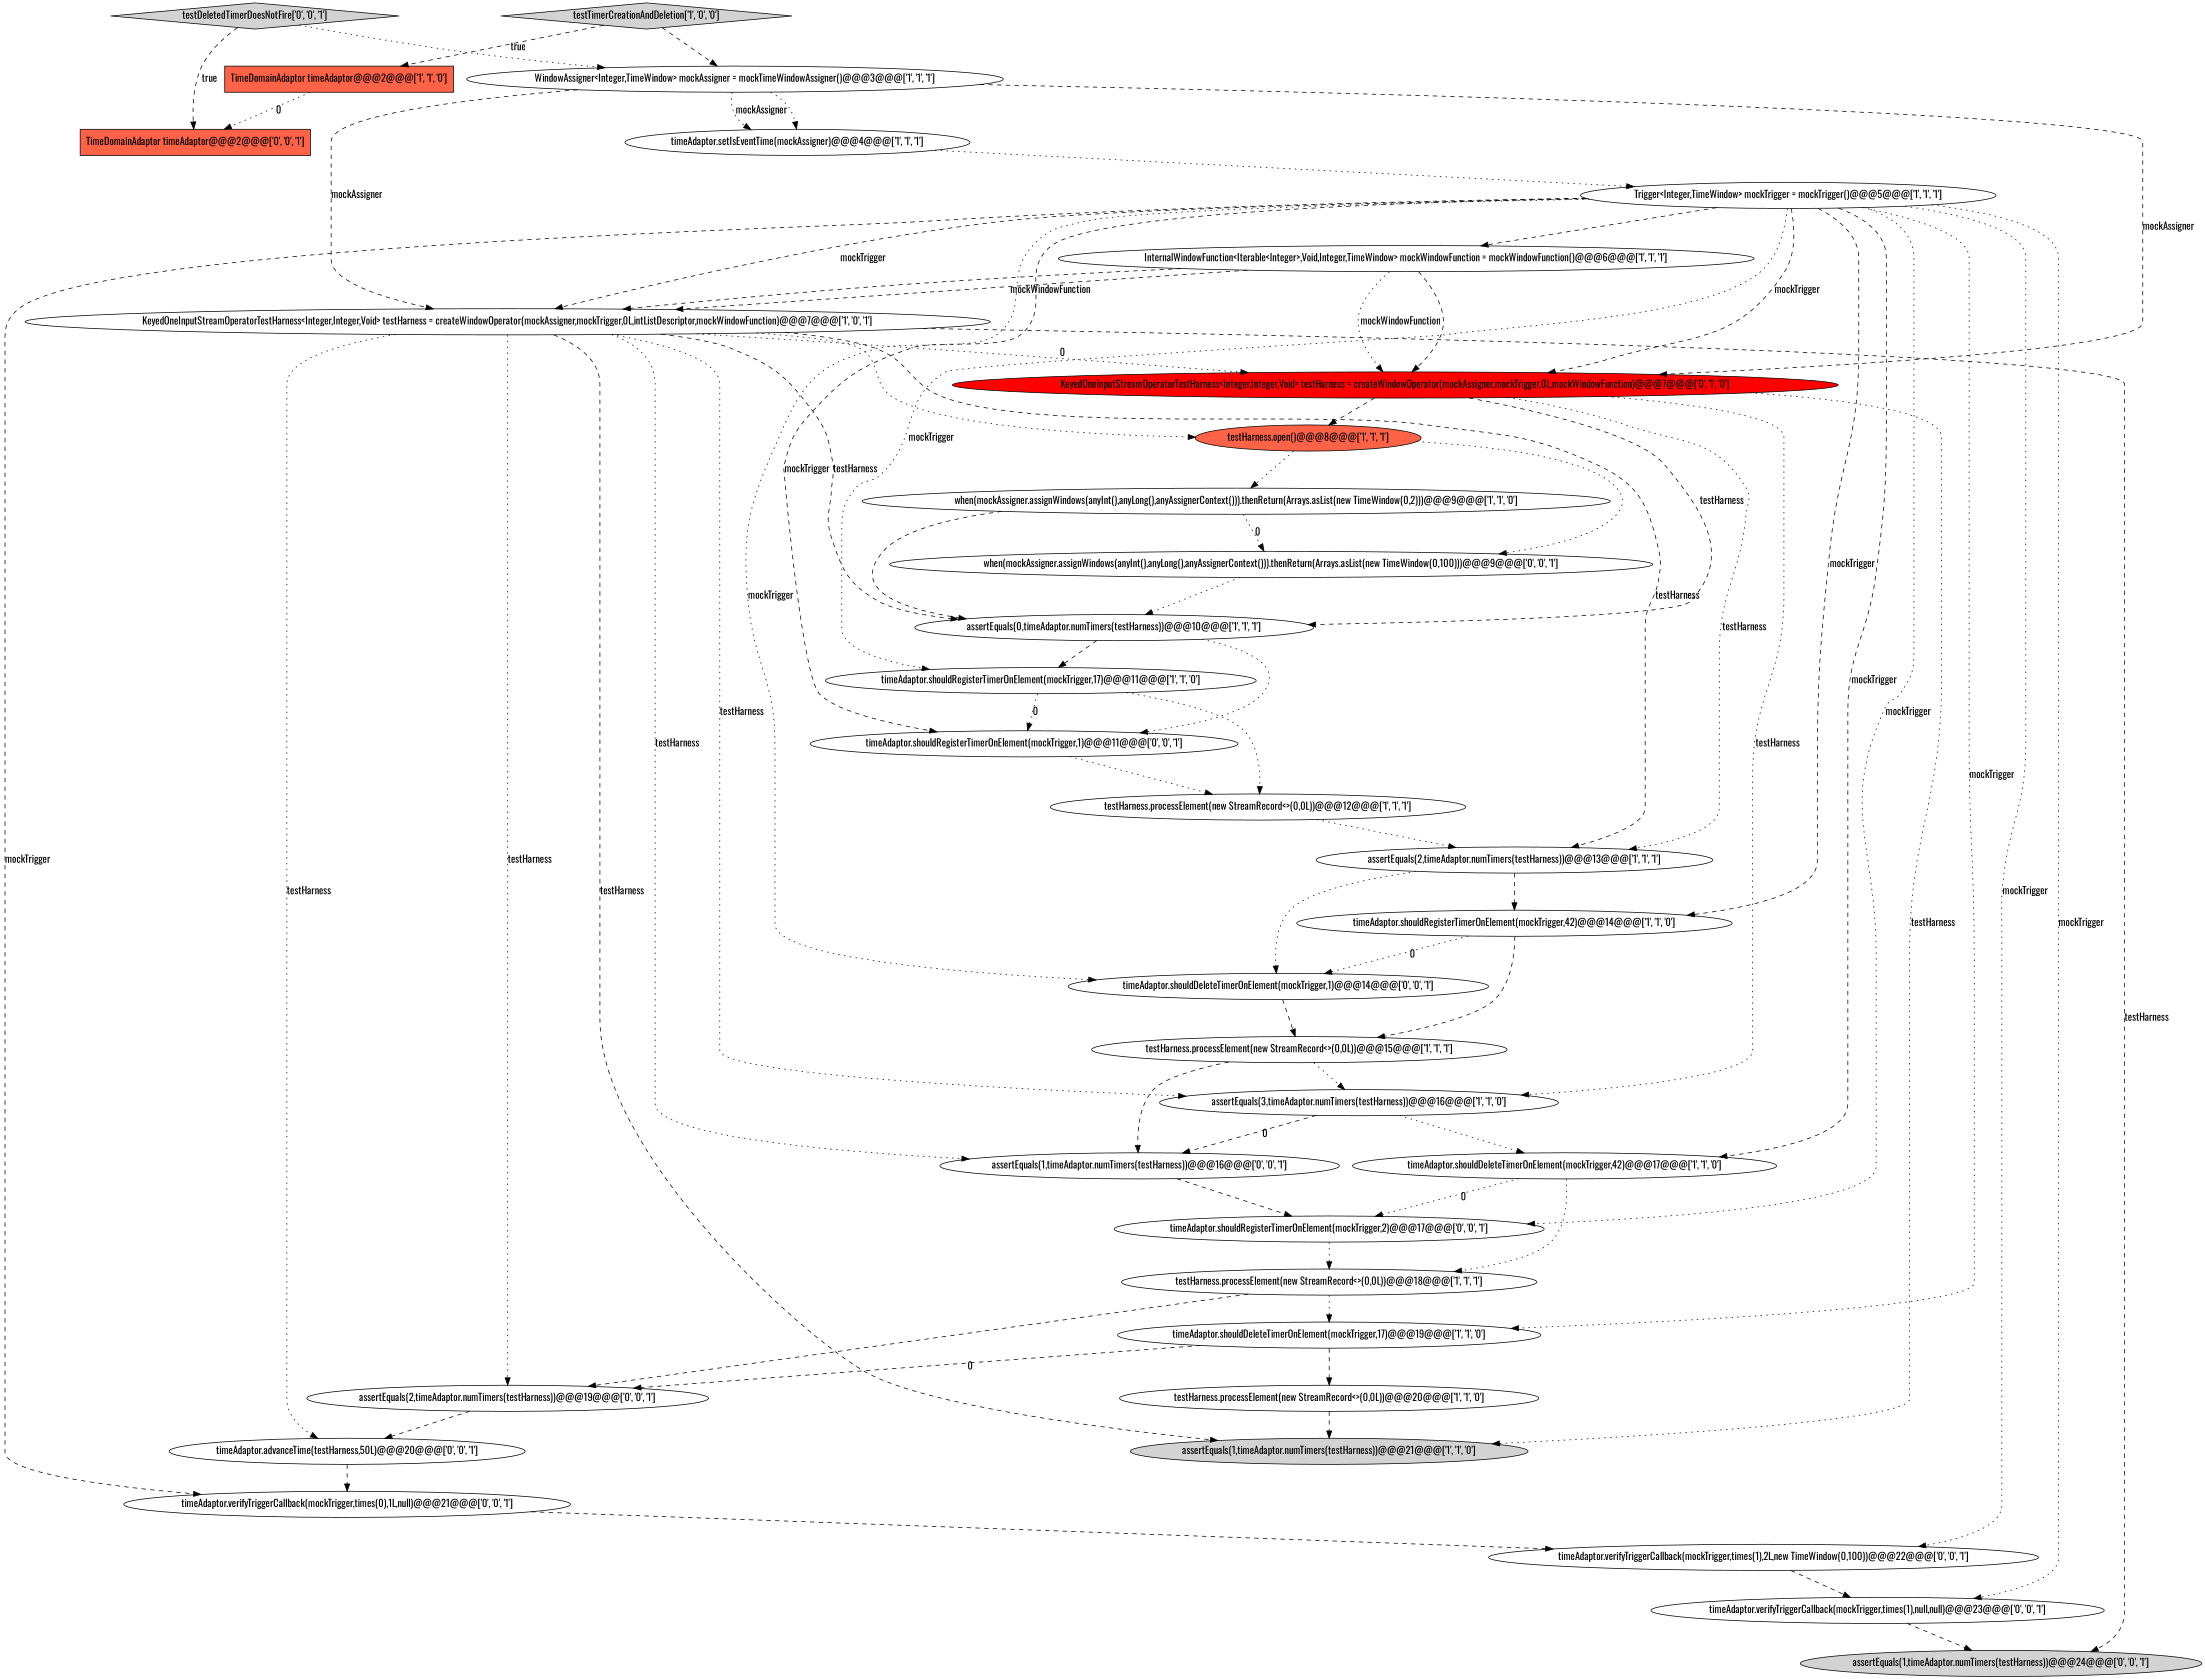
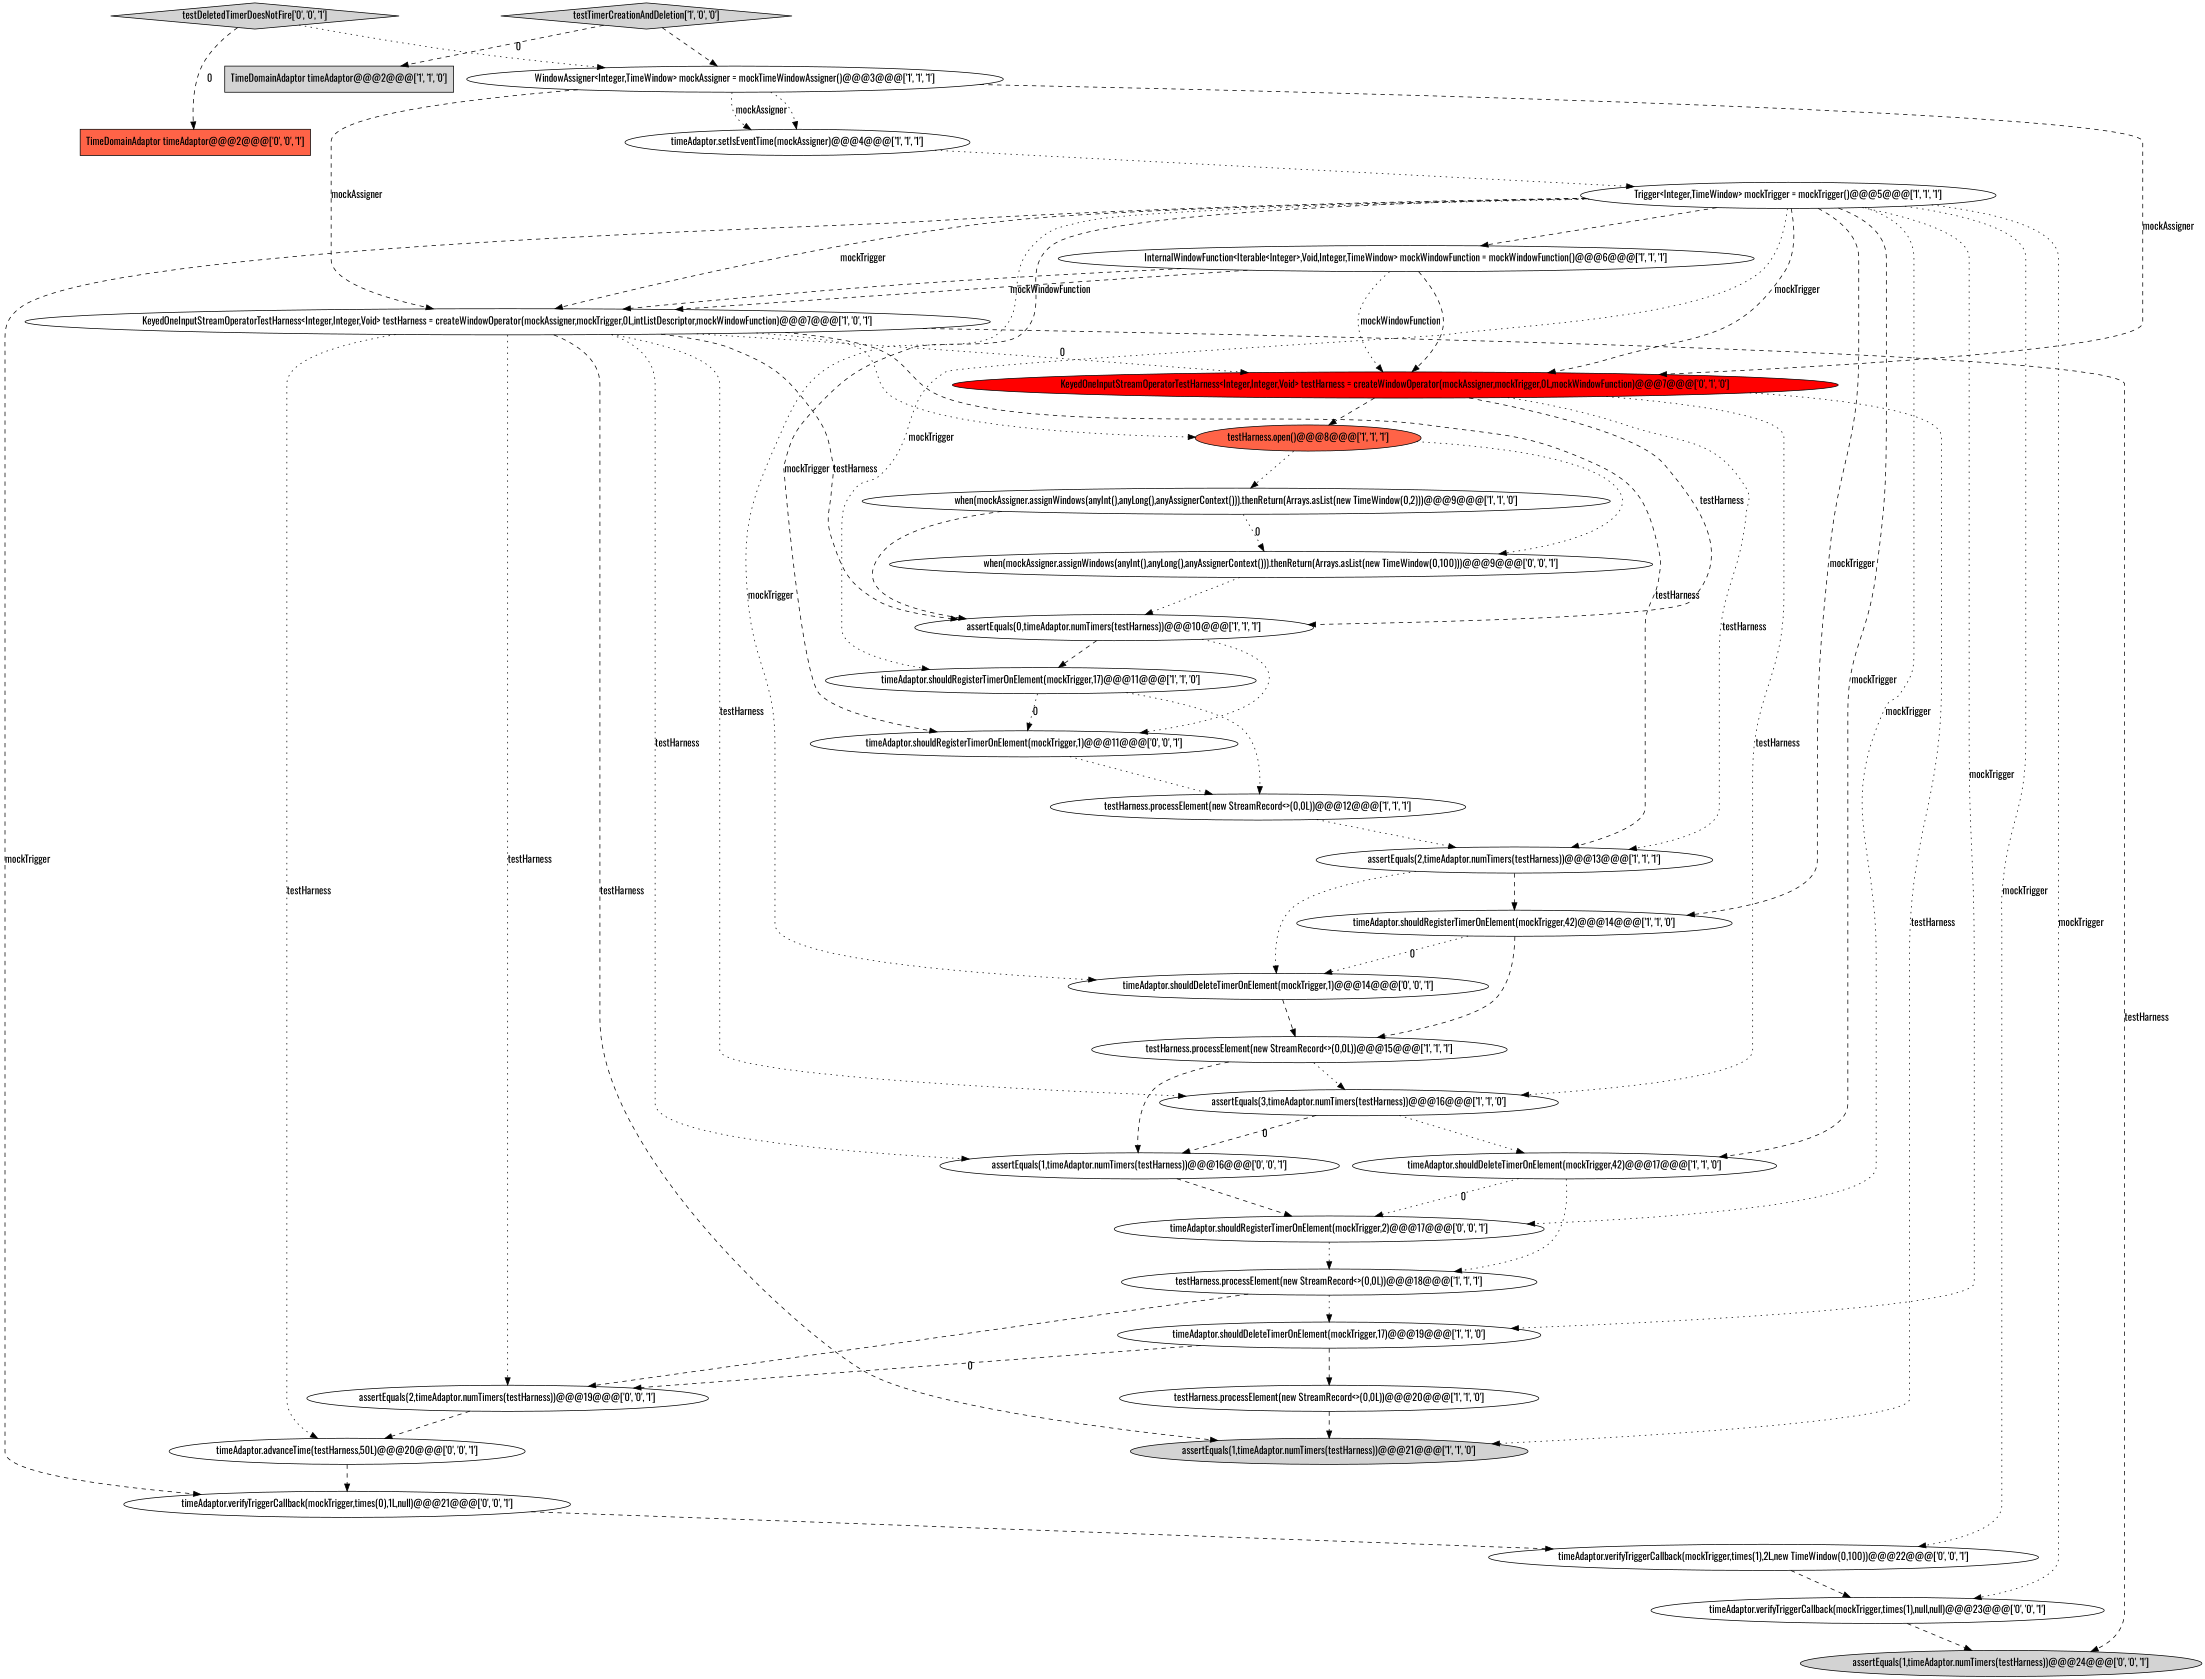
edge "testTimerCreationAndDeletion['1', '0', '0']" -> "TimeDomainAdaptor timeAdaptor@@@2@@@['1', '1', '0']": label "true" -> "0"
edge "testDeletedTimerDoesNotFire['0', '0', '1']" -> "TimeDomainAdaptor timeAdaptor@@@2@@@['0', '0', '1']": label "true" -> "0"
node "TimeDomainAdaptor timeAdaptor@@@2@@@['1', '1', '0']": fillcolor tomato -> lightgray
edge "TimeDomainAdaptor timeAdaptor@@@2@@@['1', '1', '0']" -> "TimeDomainAdaptor timeAdaptor@@@2@@@['0', '0', '1']": removed, label "0"
